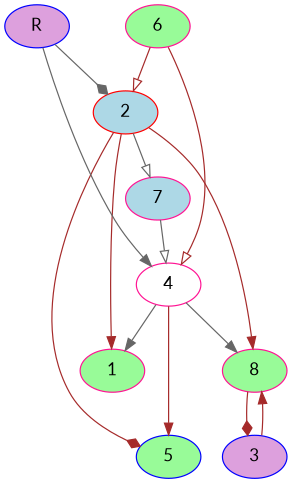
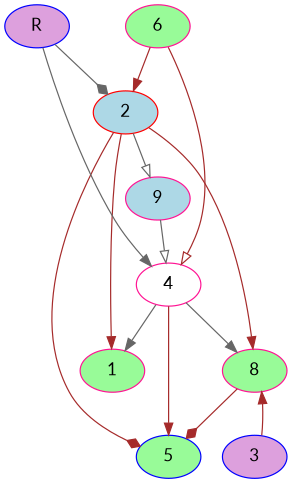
edge "6" -> "2": arrowhead onormal -> normal
node "7": label "7" -> "9"
edge "8" -> "3": now "8" -> "5"
